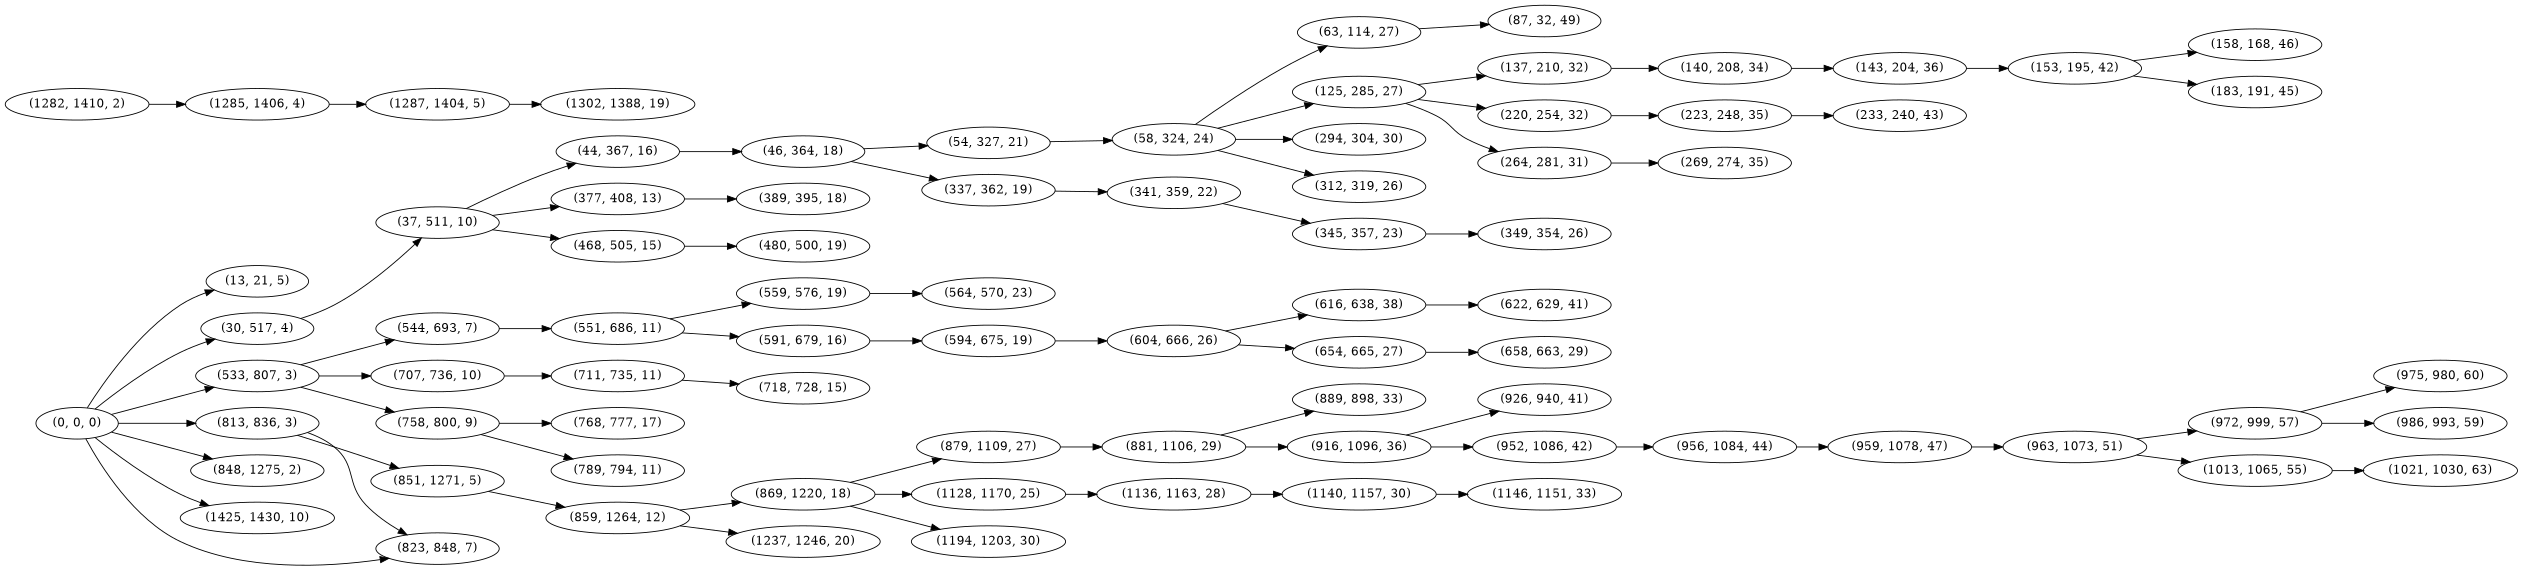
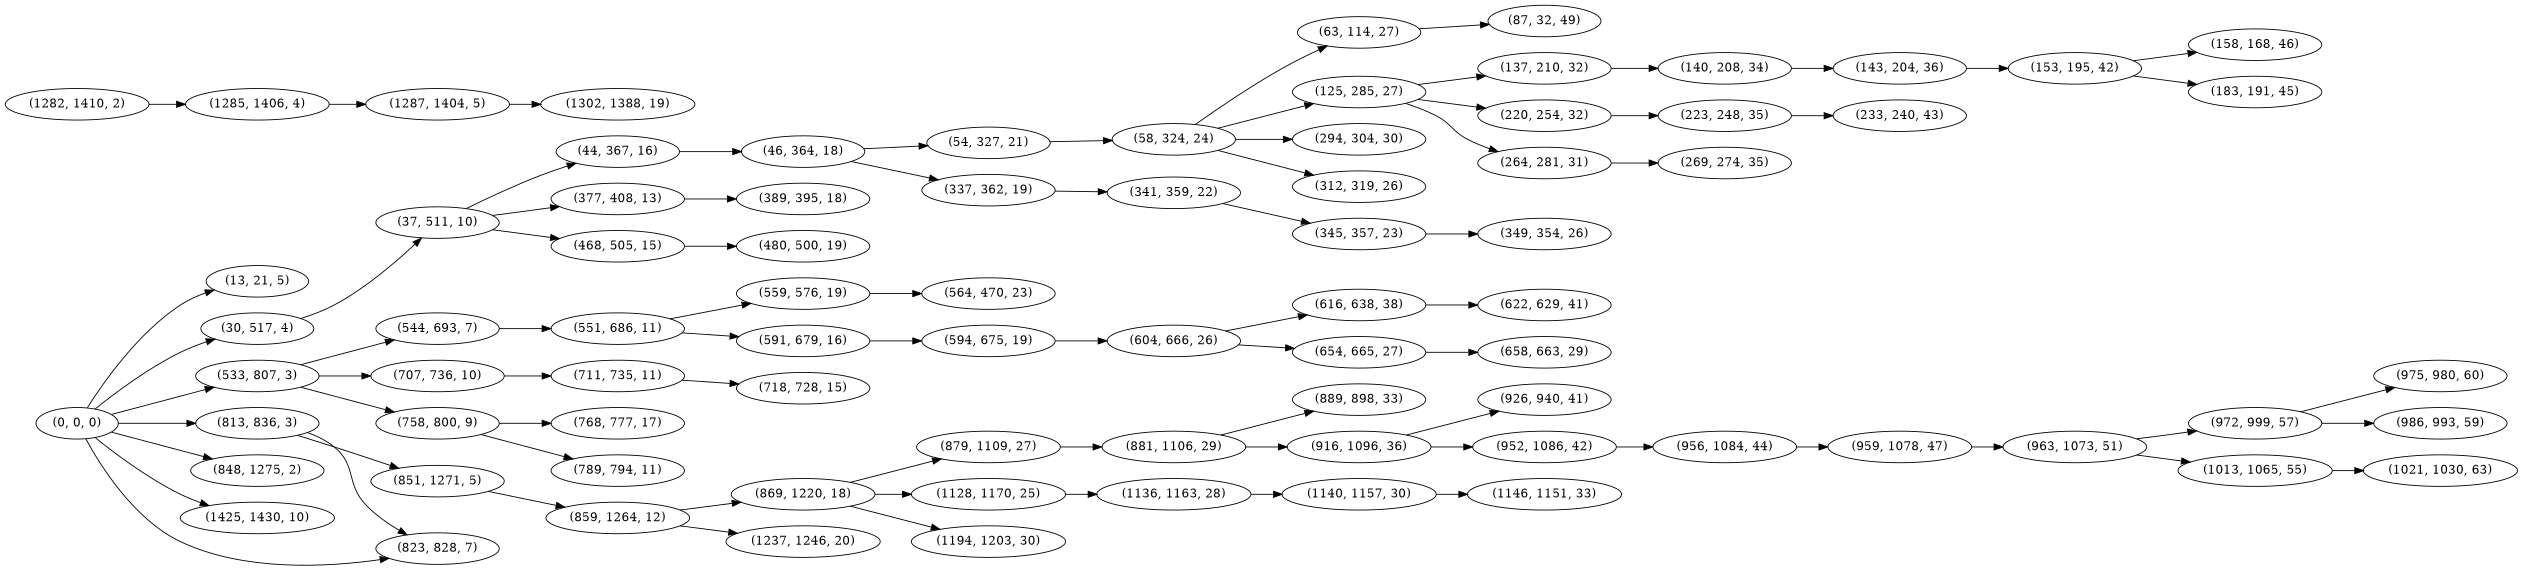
node "(564, 570, 23)": label "(564, 570, 23)" -> "(564, 470, 23)"
node "(823, 848, 7)": label "(823, 848, 7)" -> "(823, 828, 7)"
